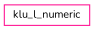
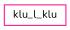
node "klu_l_numeric": label "klu_l_numeric" -> "klu_l_klu"
